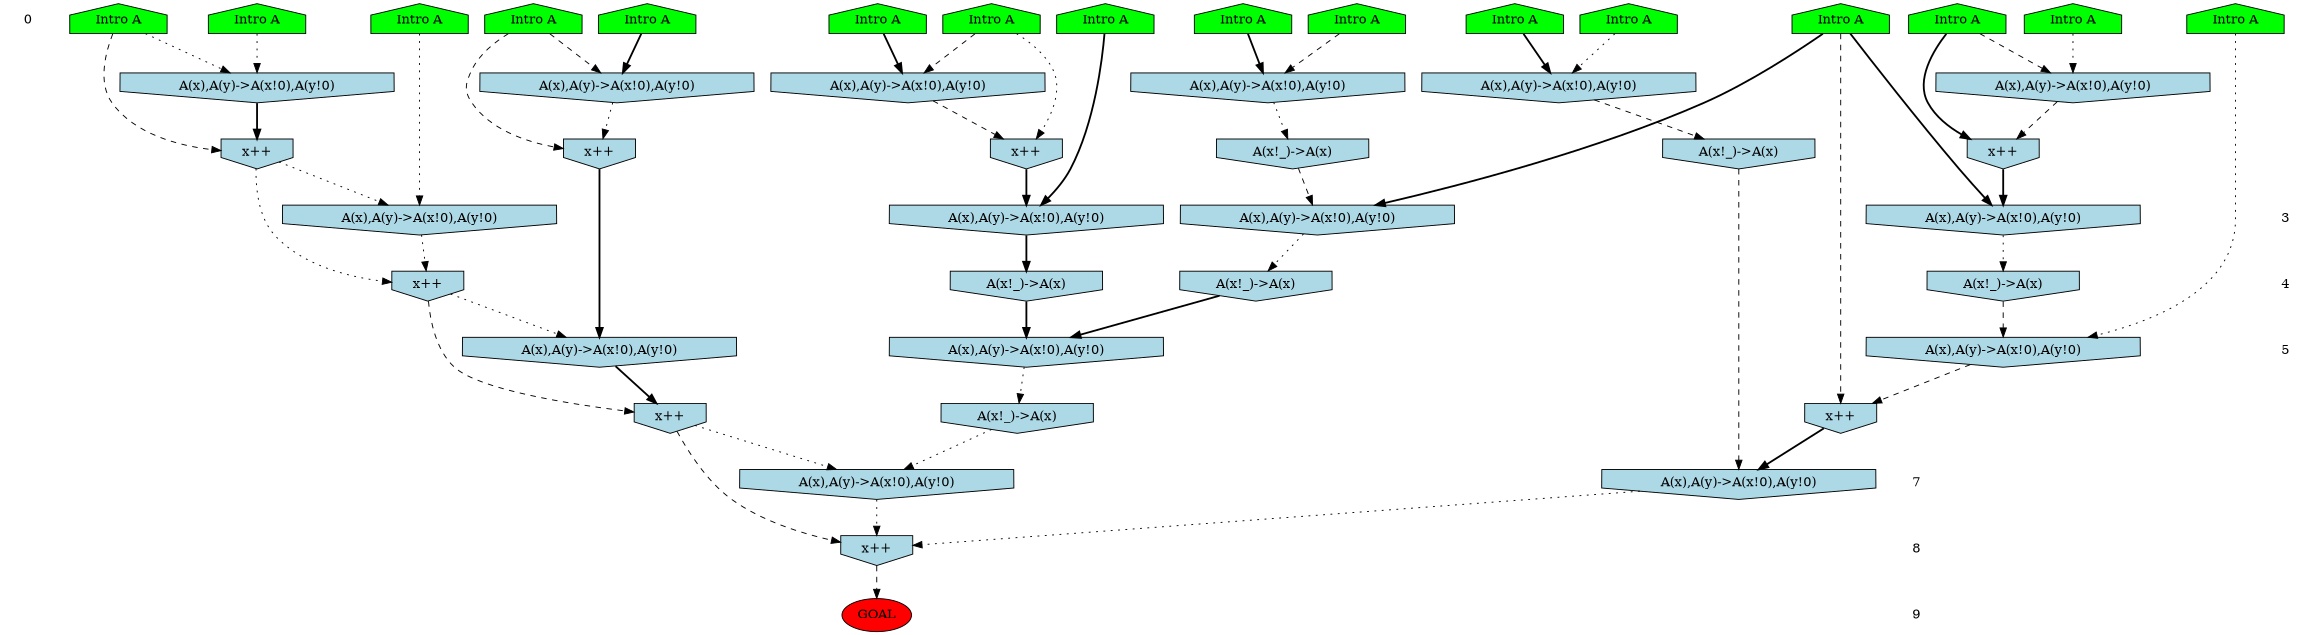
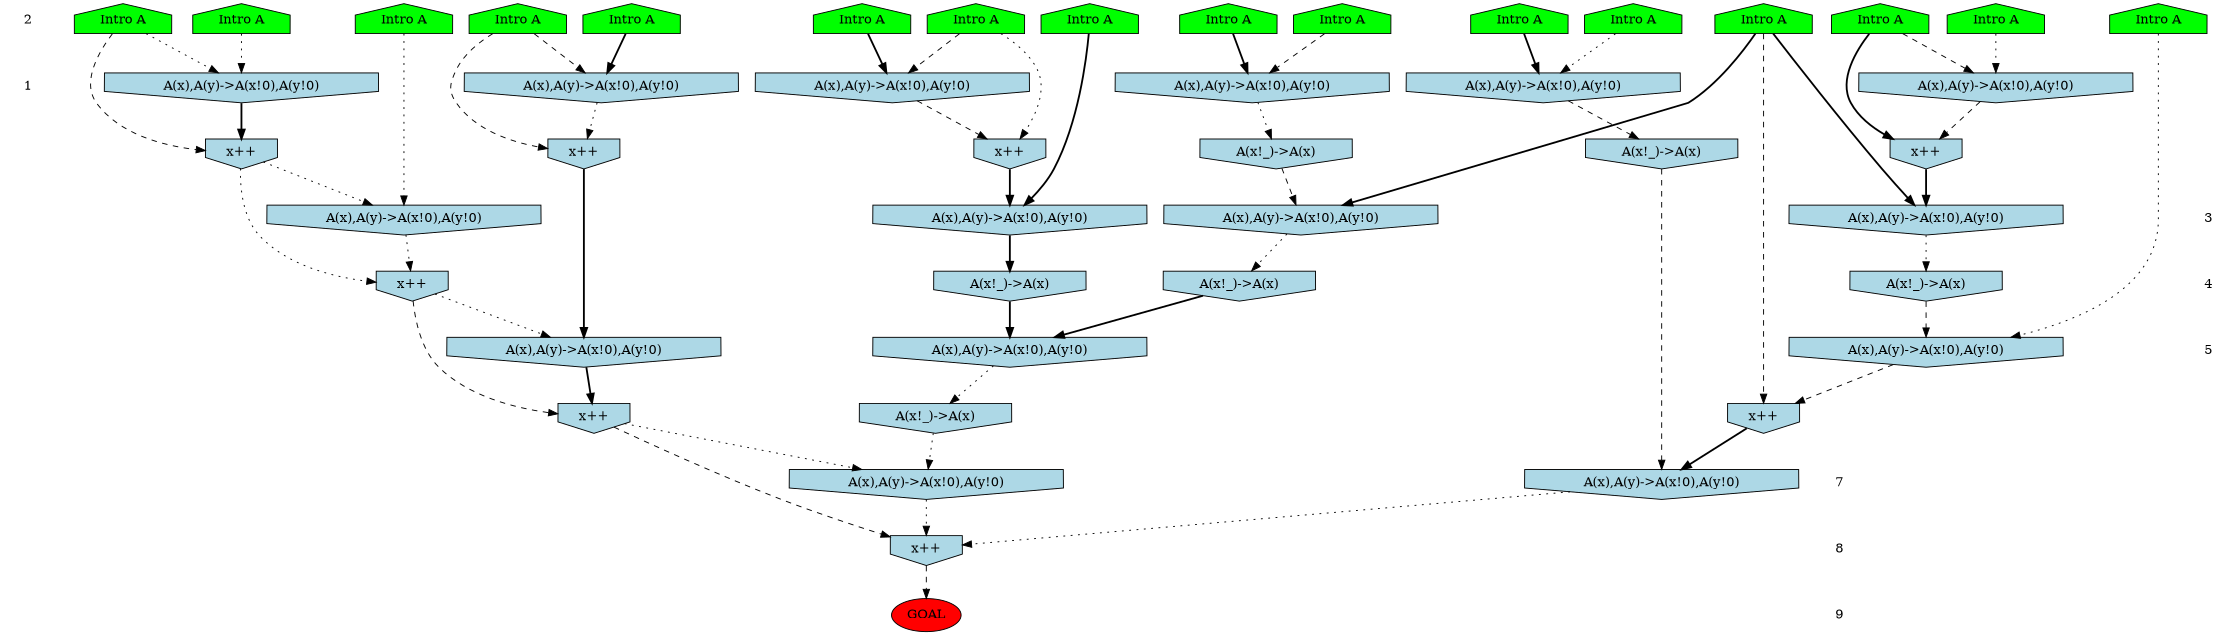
node "0": label "0" -> "2"
node "1": added
